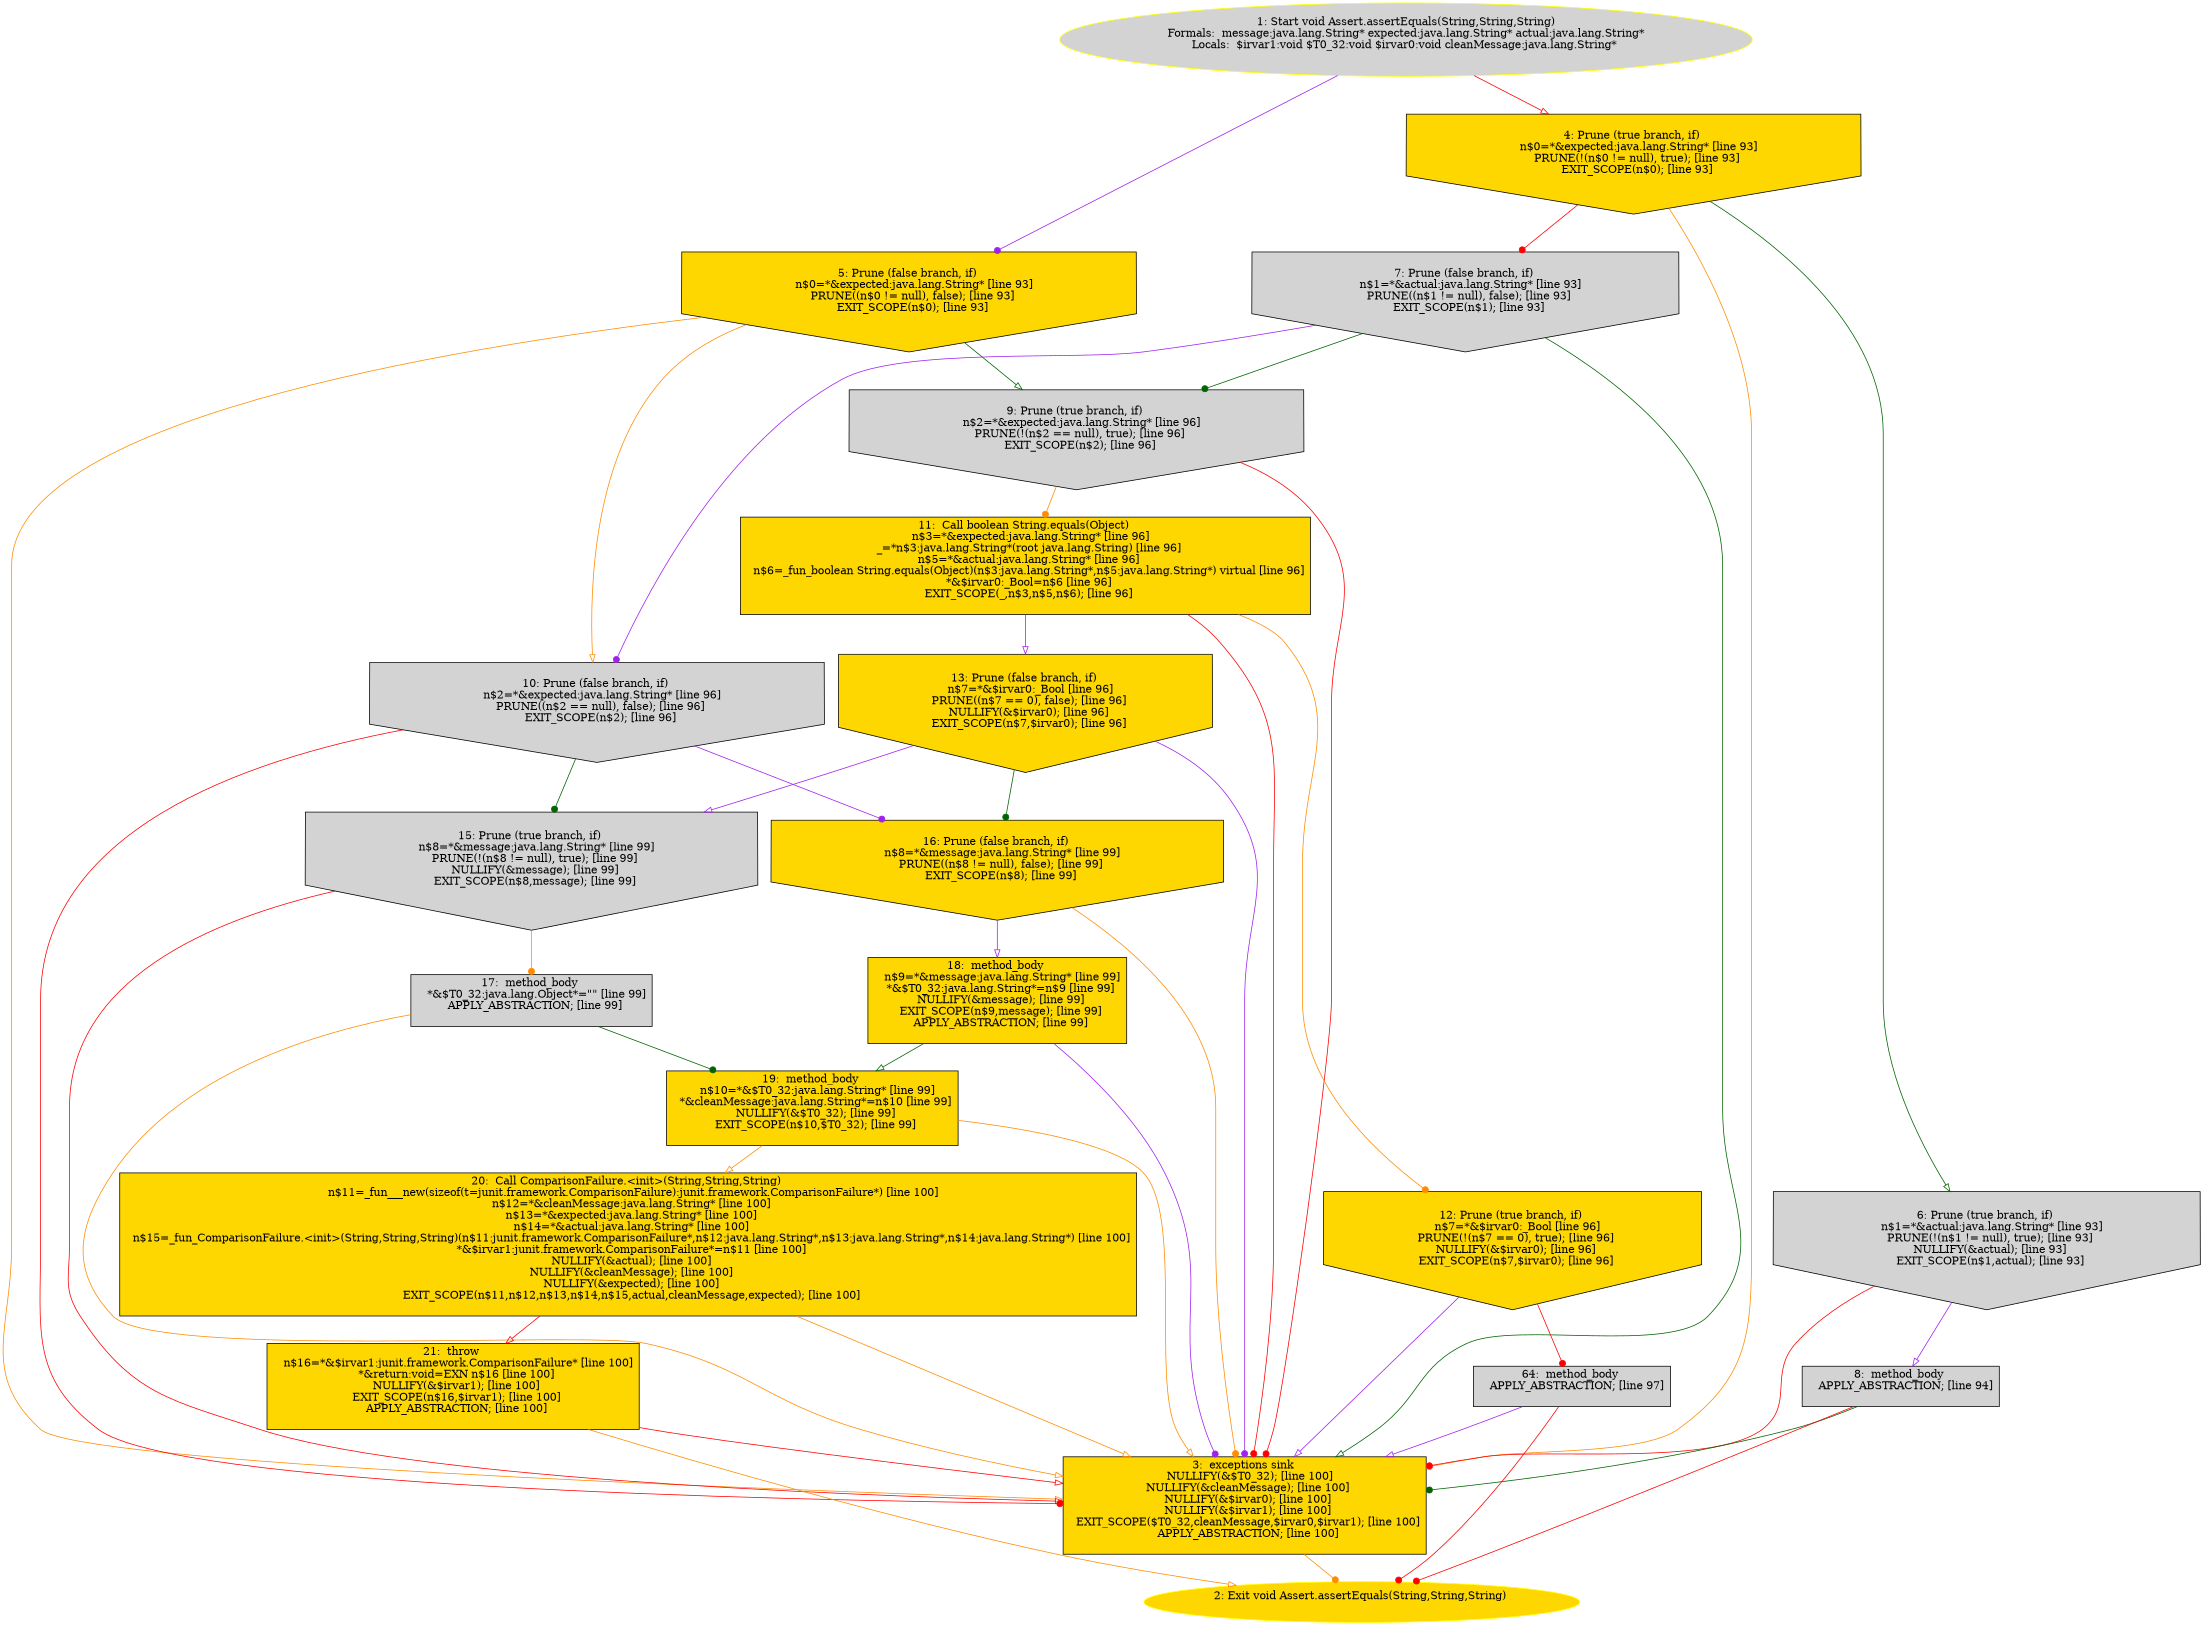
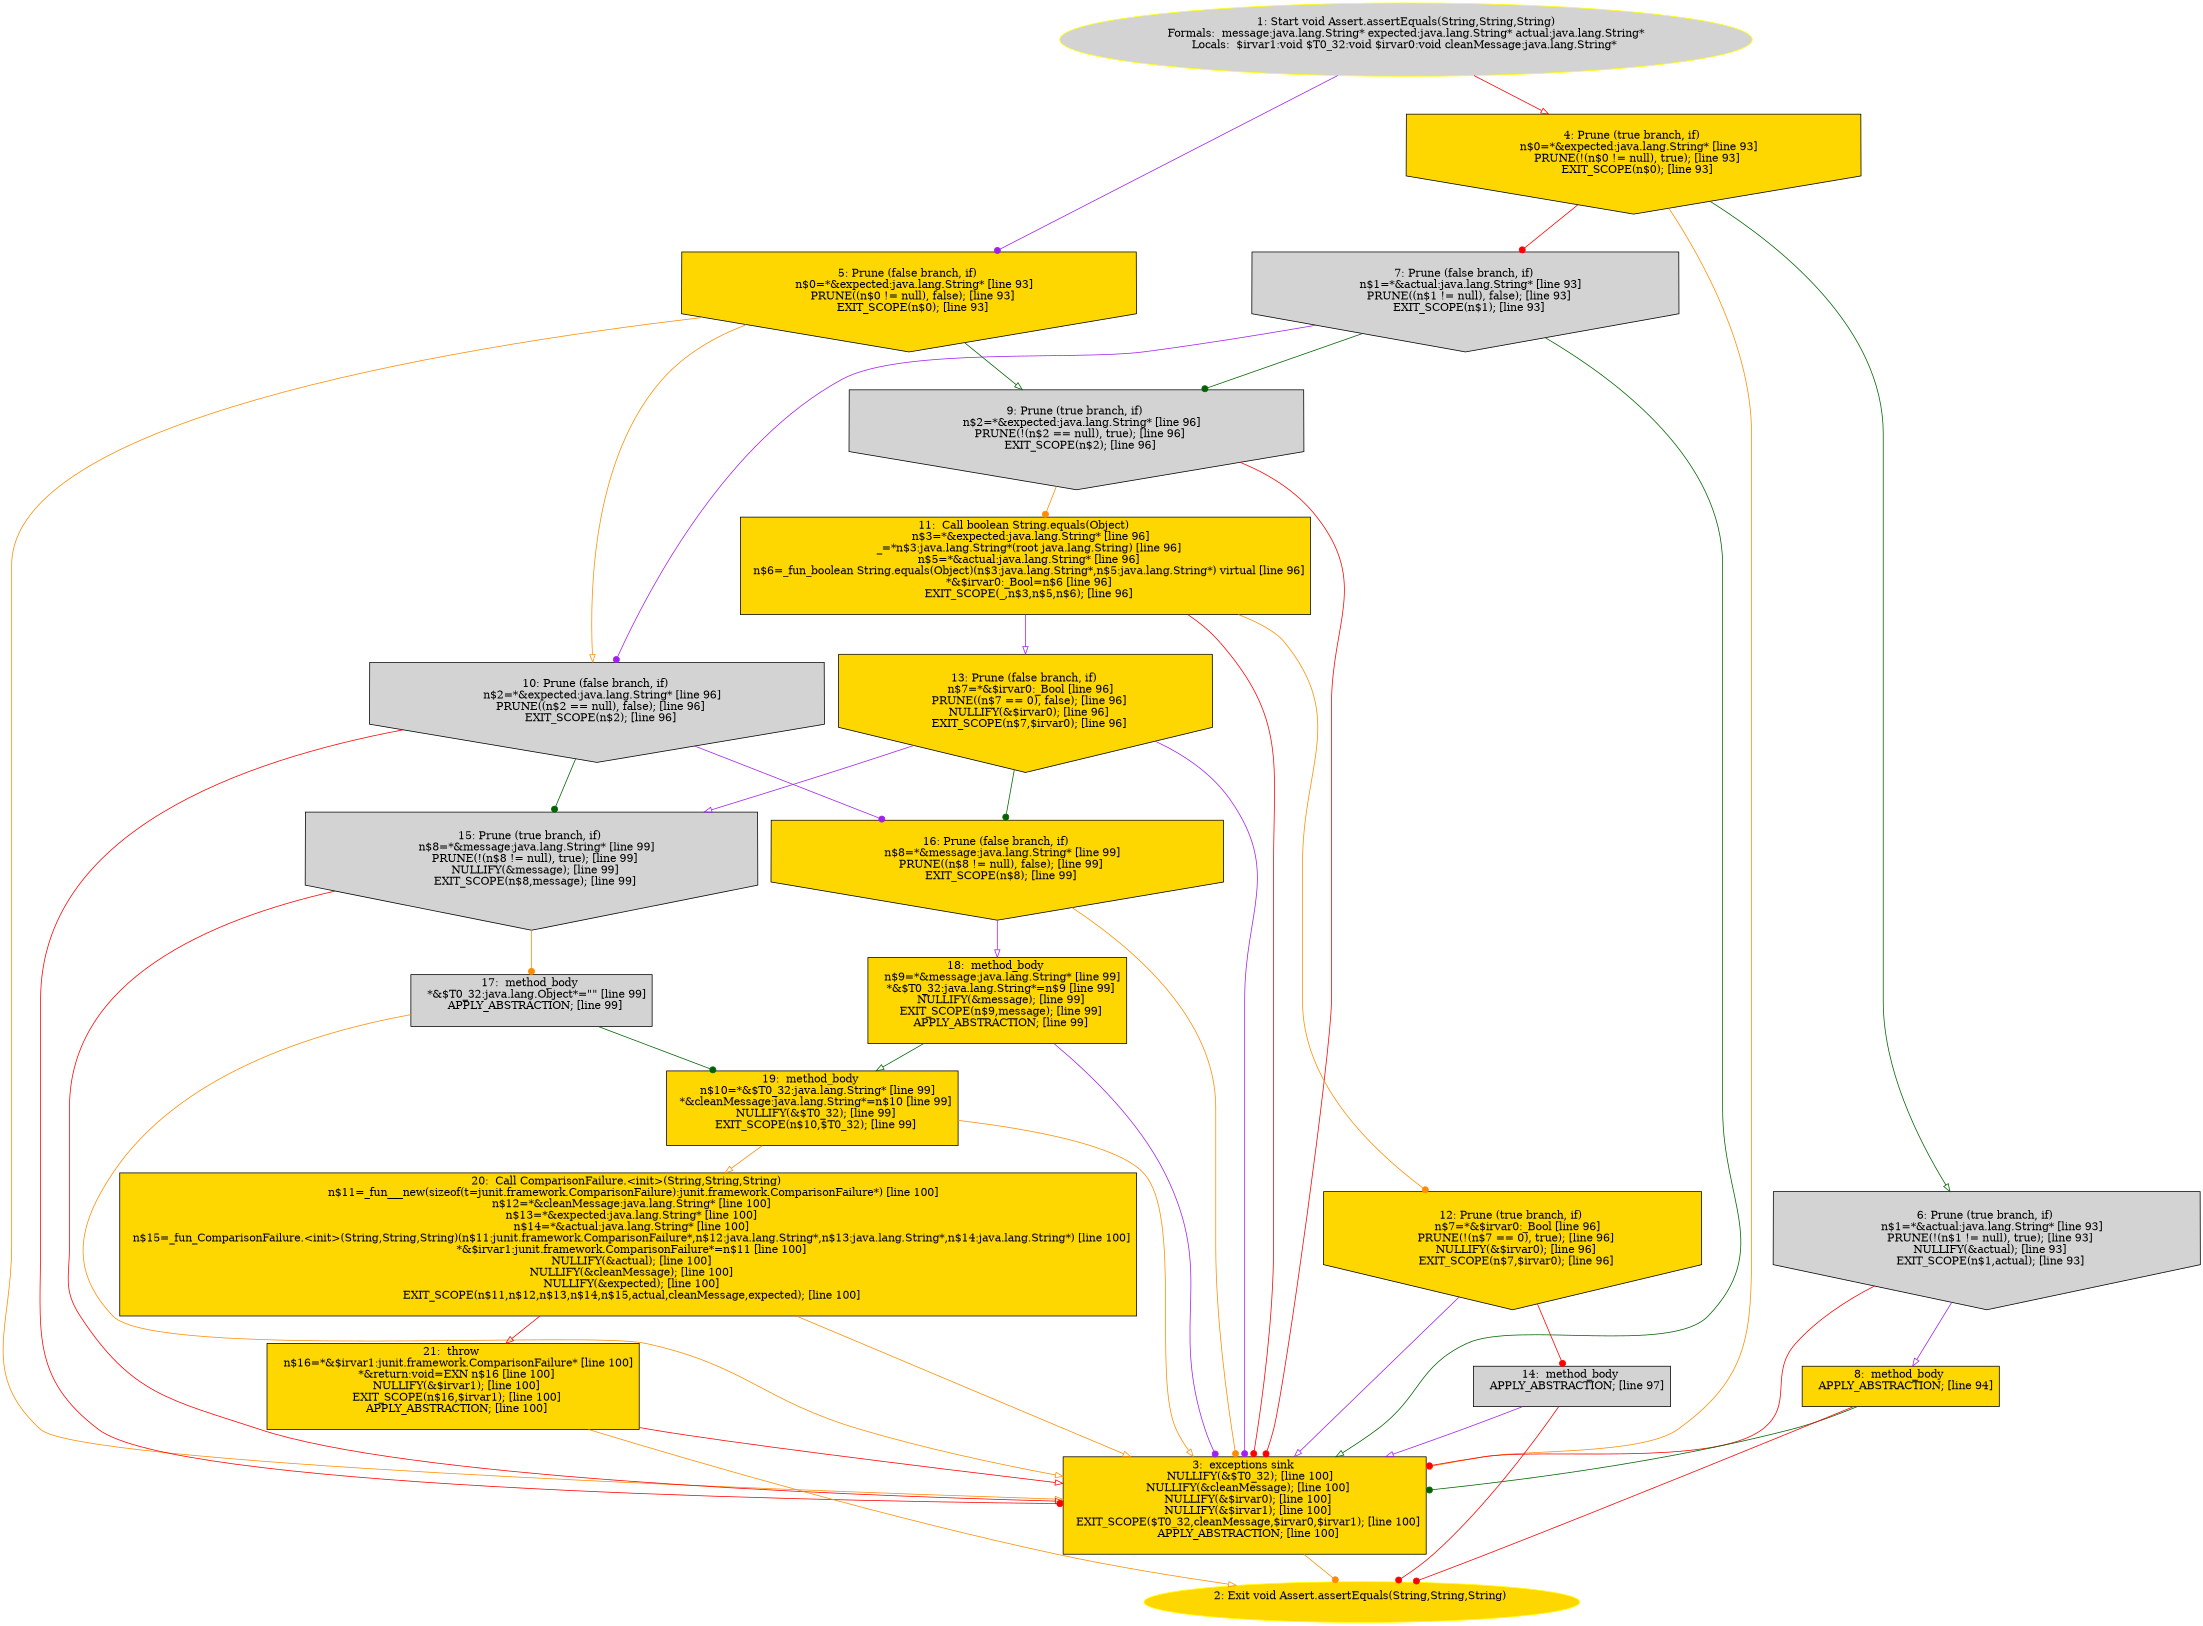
node "64:  method_body APPLY_ABSTRACTION; [line 97]": label "64:  method_body APPLY_ABSTRACTION; [line 97]" -> "14:  method_body APPLY_ABSTRACTION; [line 97]"
node "8:  method_body APPLY_ABSTRACTION; [line 94]": fillcolor lightgrey -> gold
